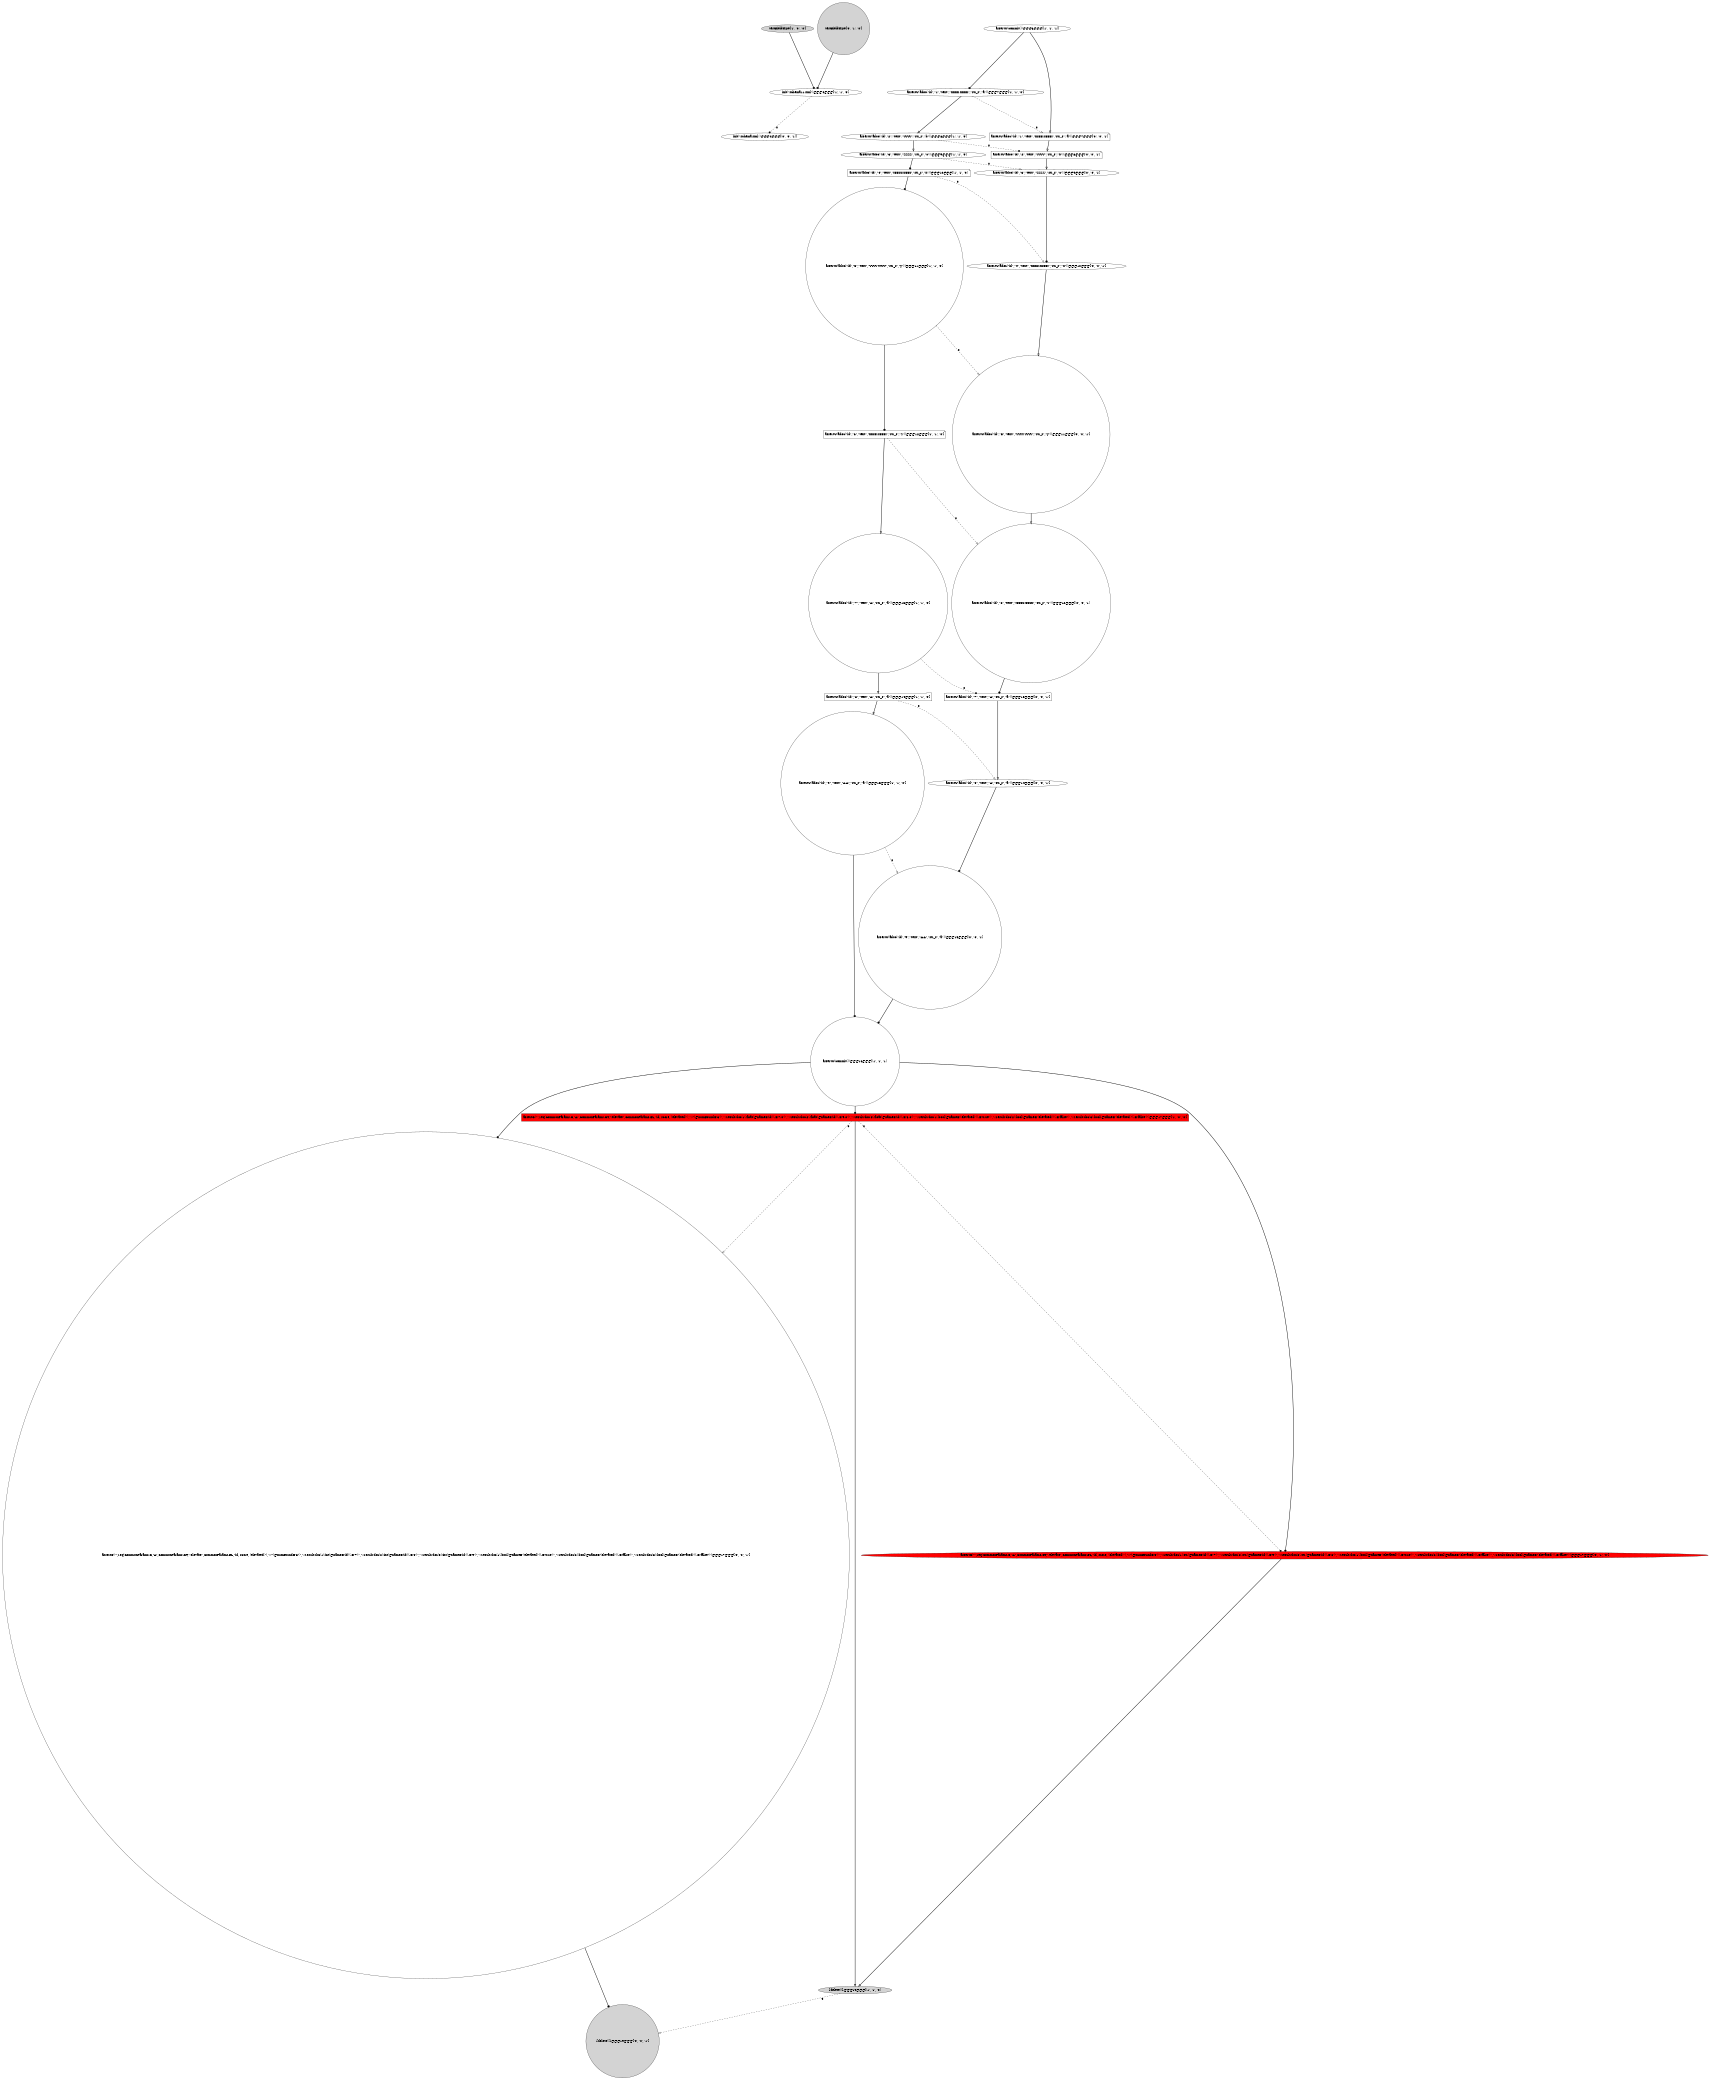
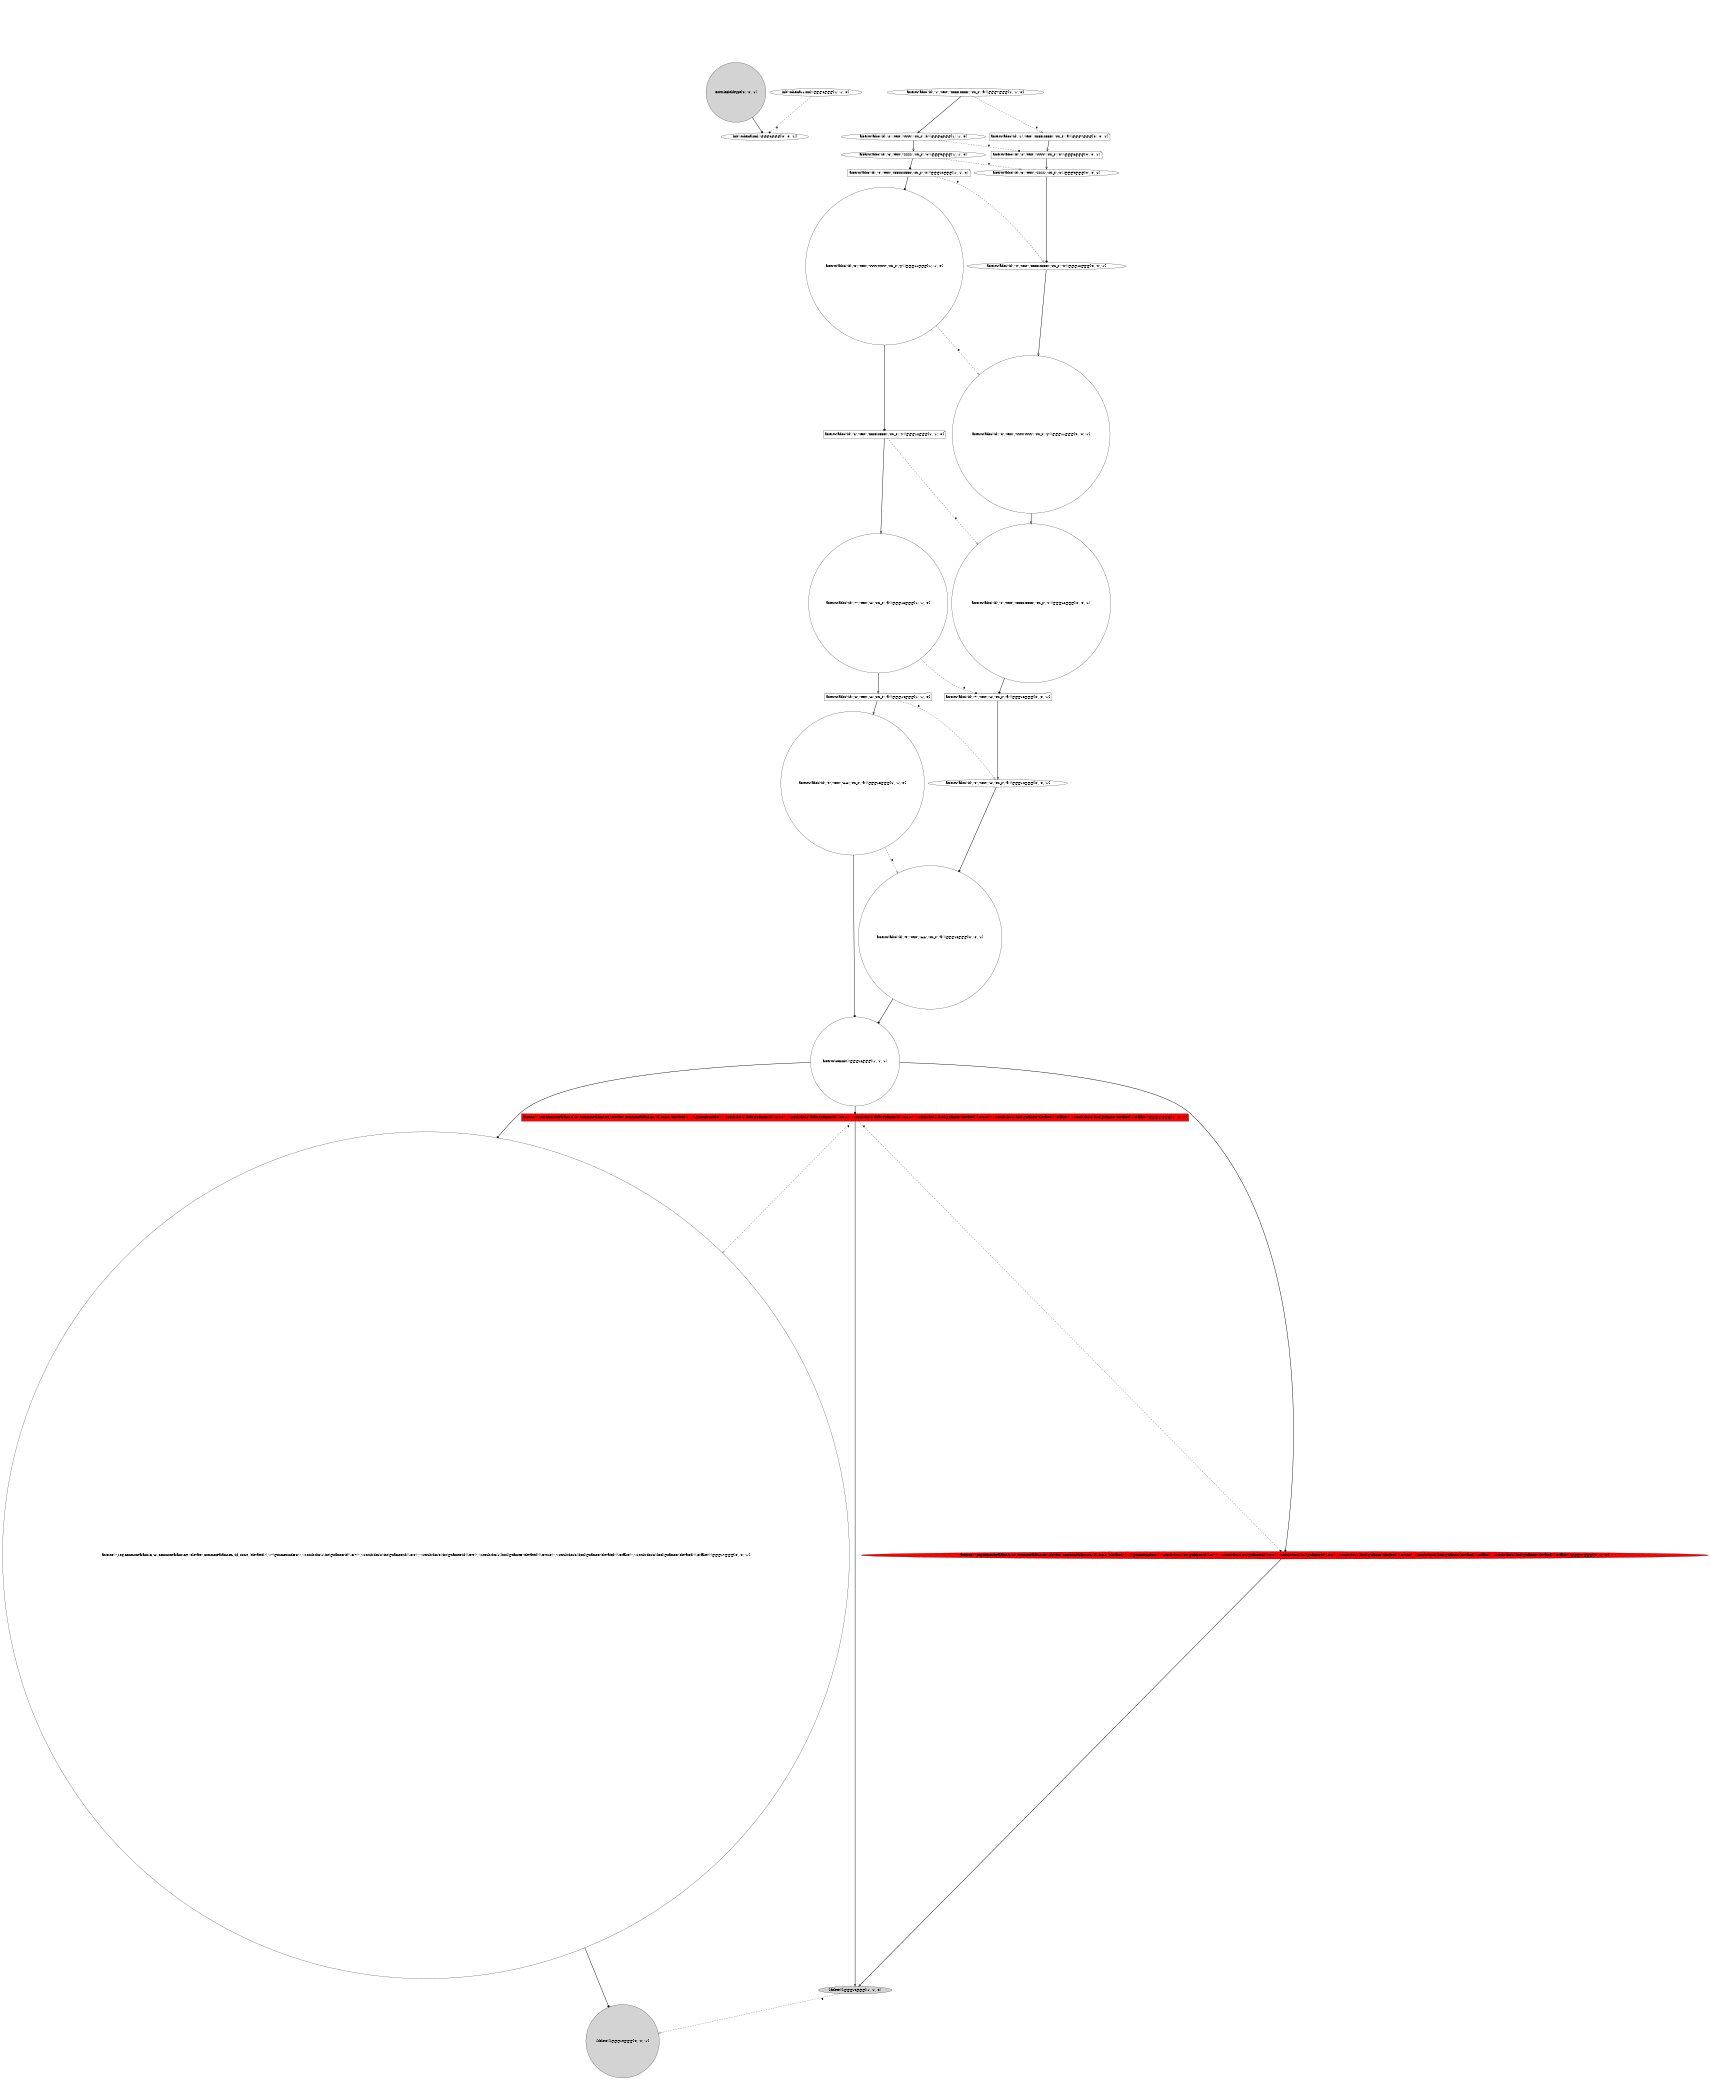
node "testFieldType['1', '0', '0']": removed
node "testFieldType['0', '1', '0']": removed
node "assertU(commit())@@@6@@@['1', '1', '1']": removed
node "testTrieFieldType['0', '0', '1']": added
